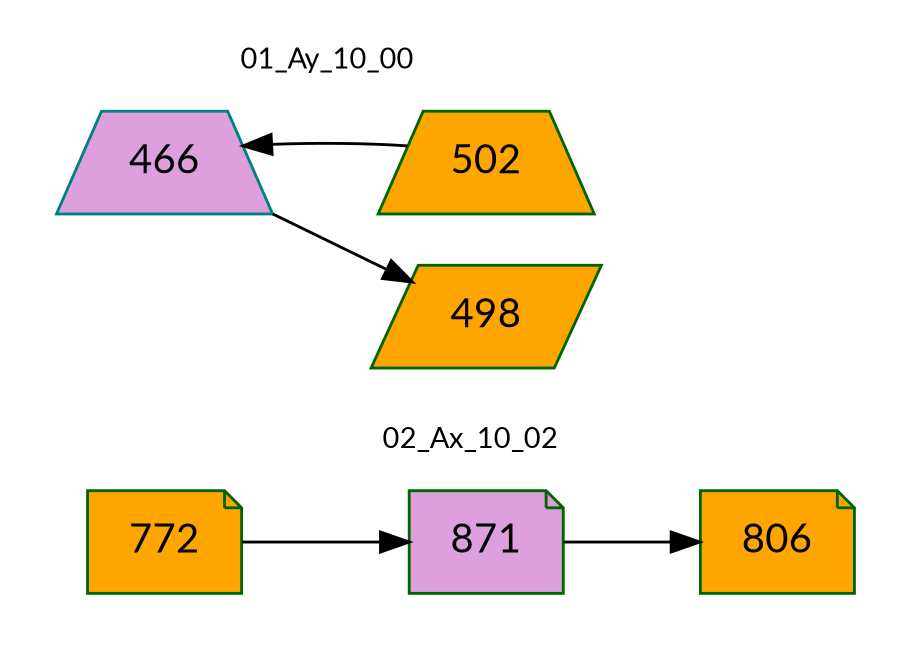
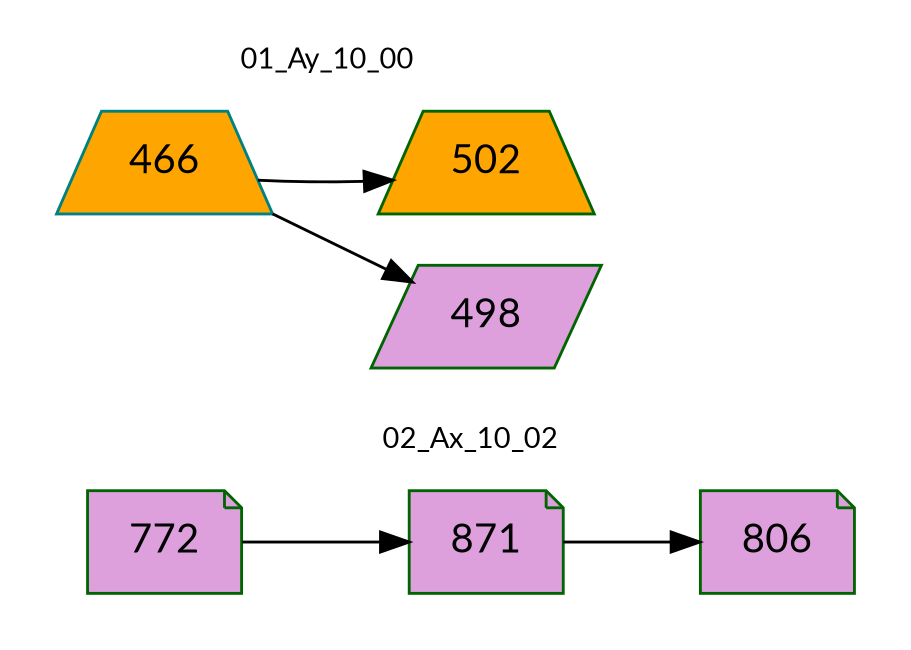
edge "502" -> "466": reversed
node "466": fillcolor plum -> orange
node "498": fillcolor orange -> plum
node "772": fillcolor orange -> plum
node "806": fillcolor orange -> plum
